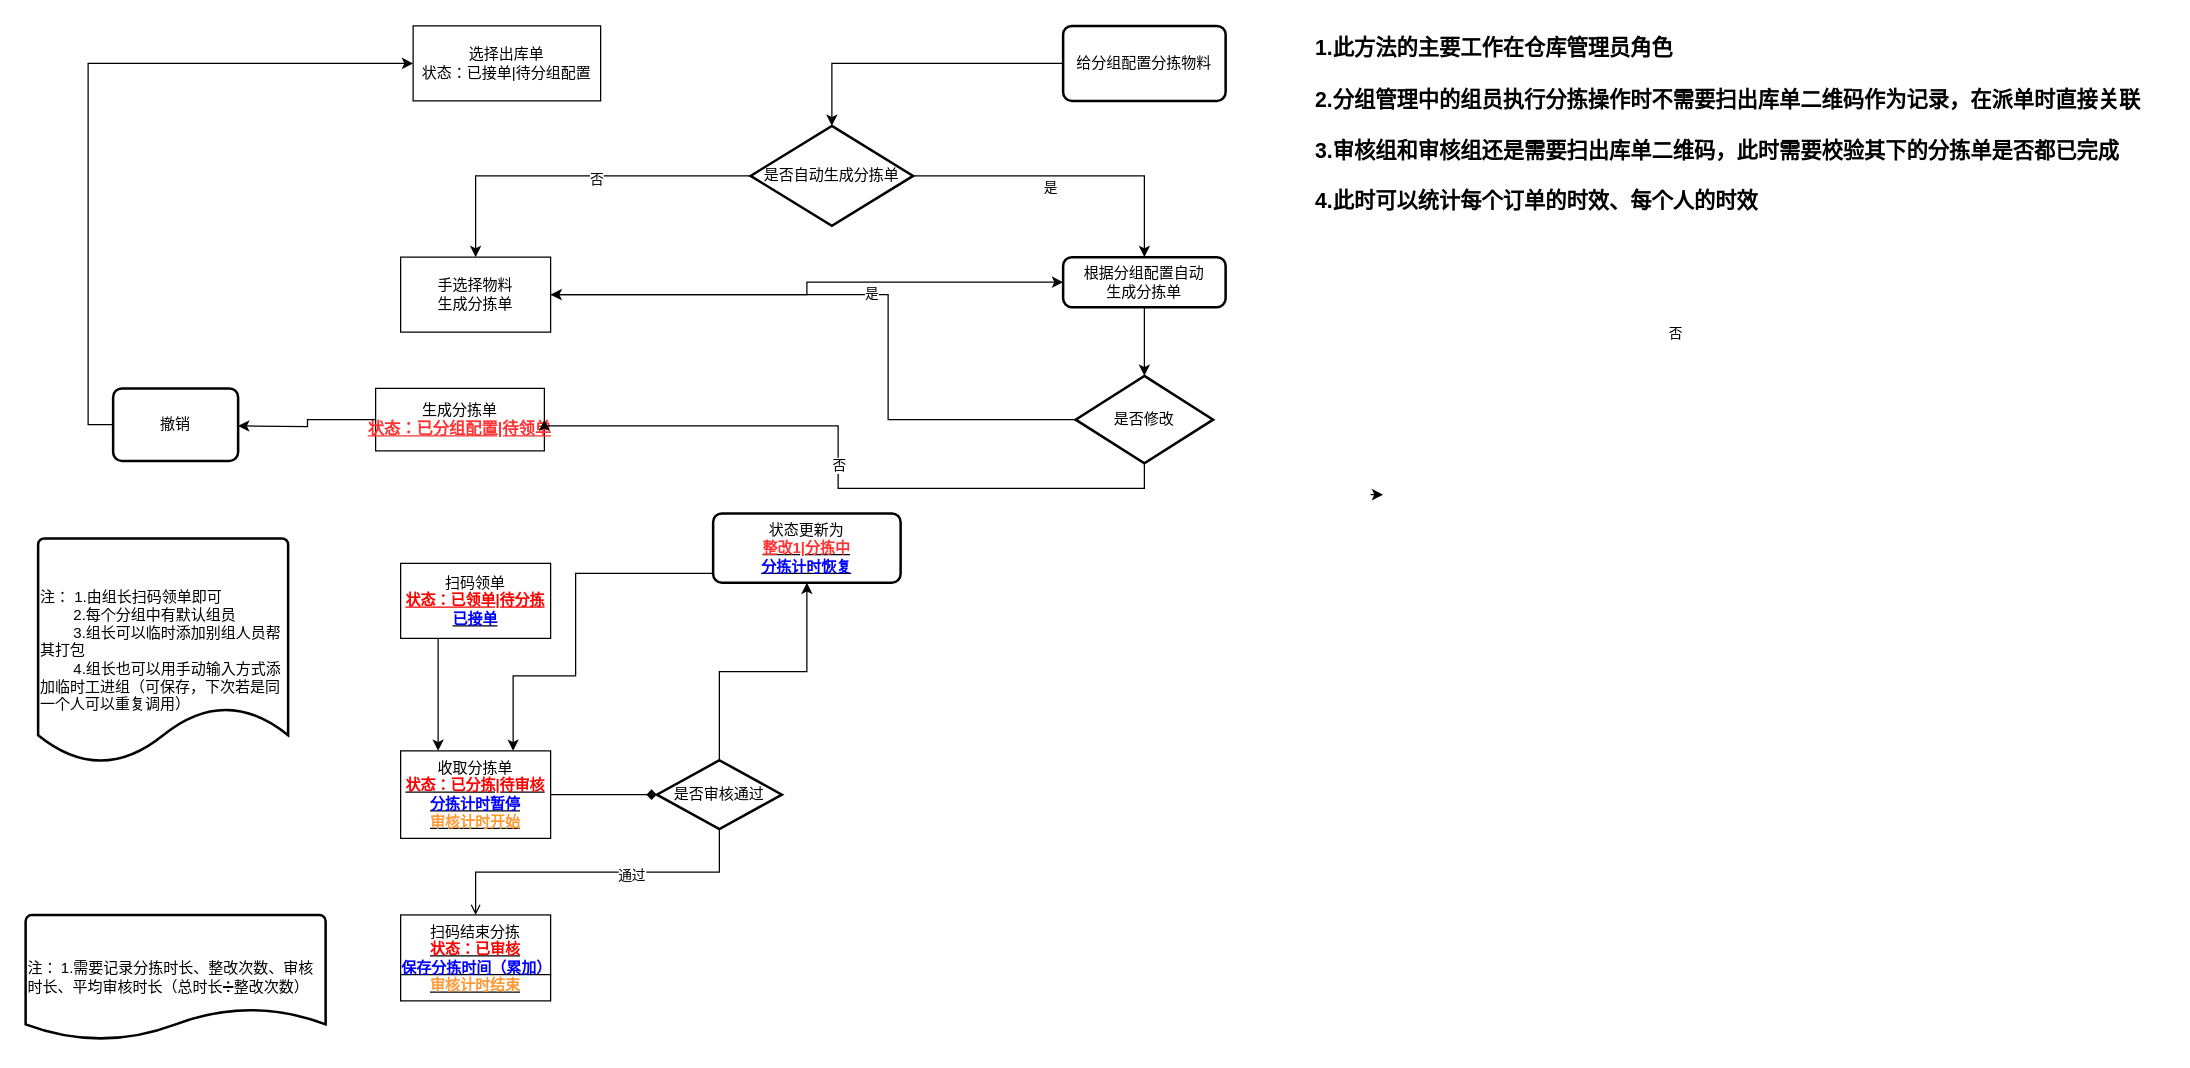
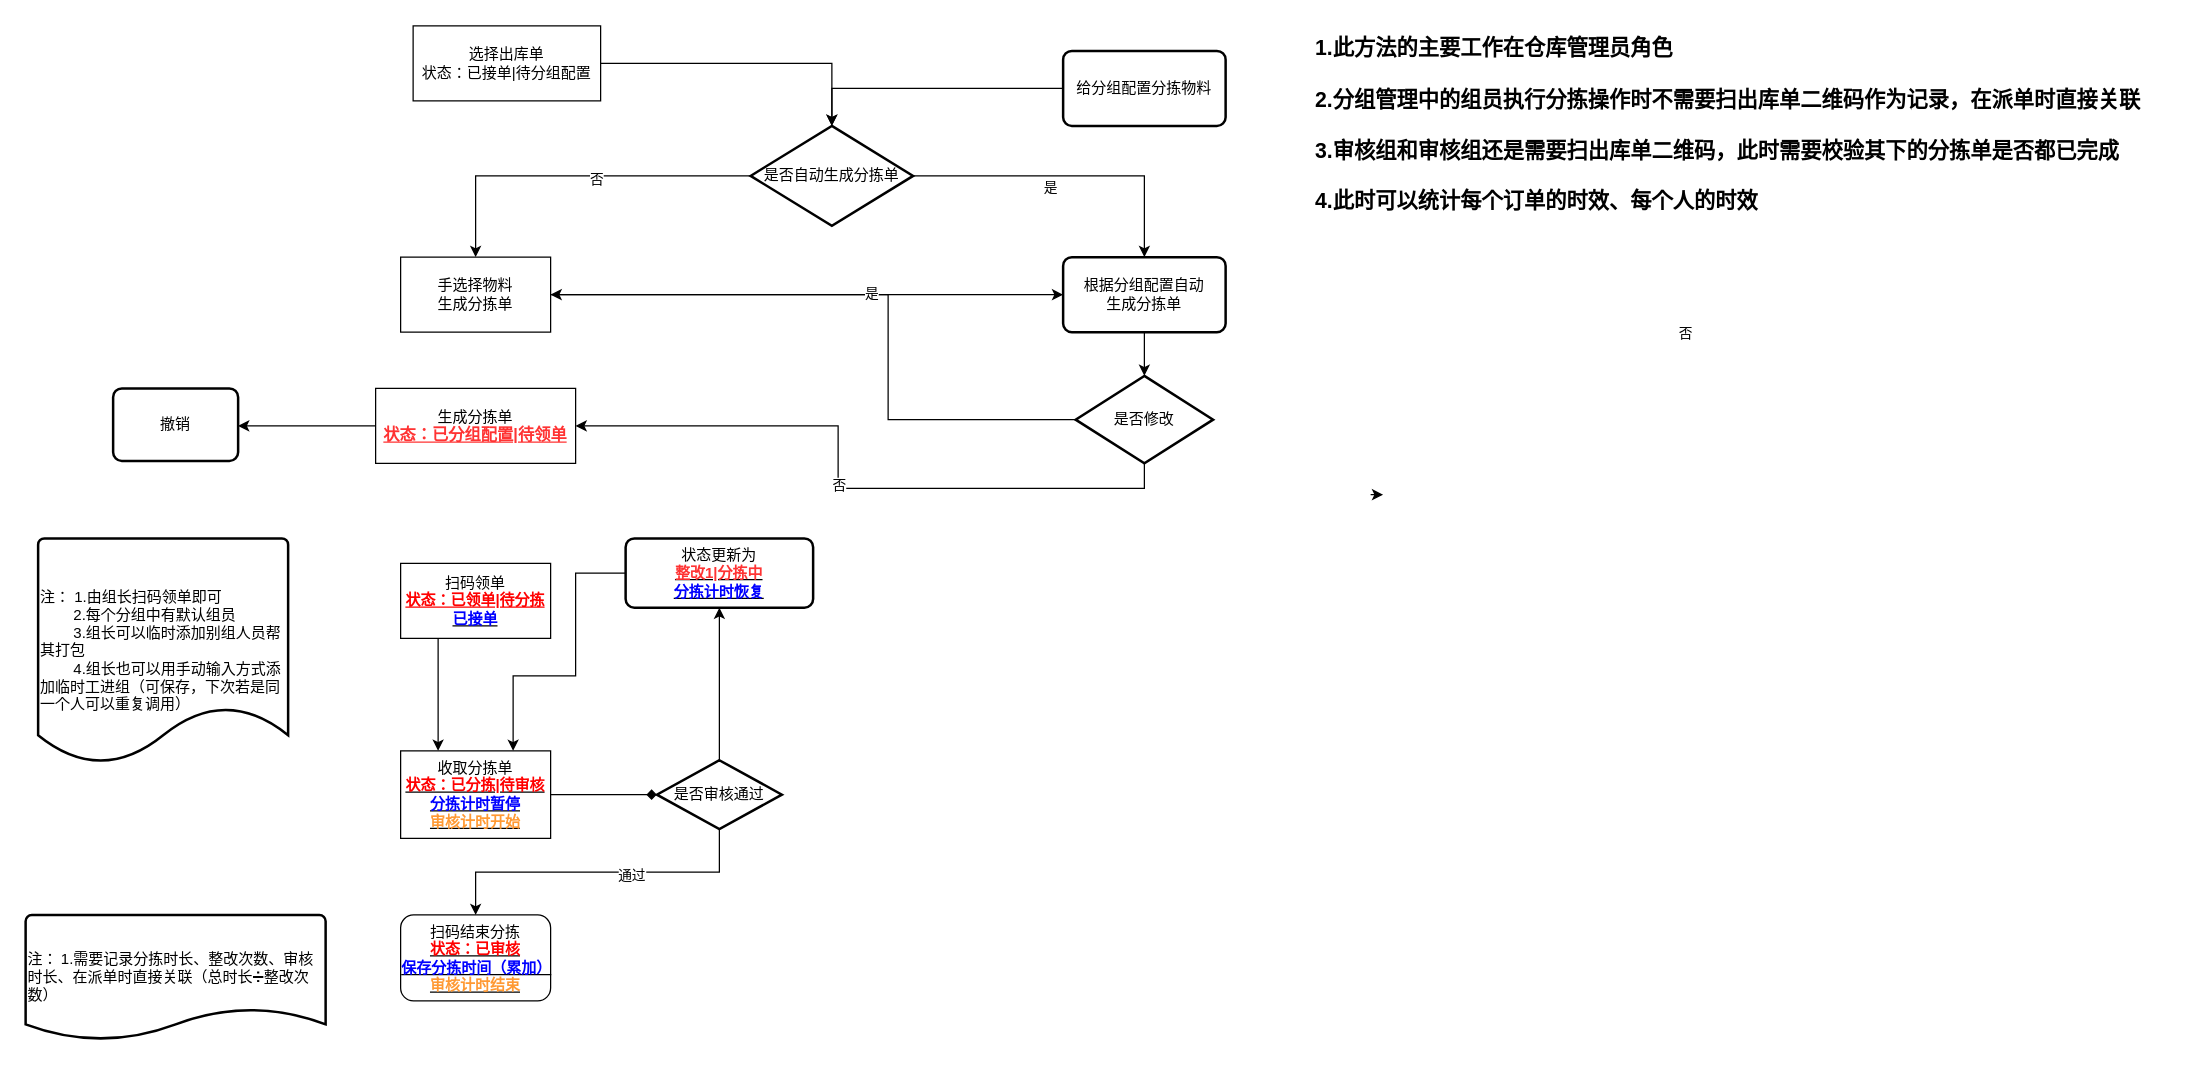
edge "选择出库单 状态：已接单|待分组配置" -> "是否自动生成分拣单": added
node "给分组配置分拣物料": moved (1144, 63) -> (1144, 88)
edge "撤销" -> "选择出库单 状态：已接单|待分组配置": removed
node "根据分组配置自动 生成分拣单": size 163x50 -> 163x75
node "生成分拣单 状态：已分组配置|待领单": size 169x63 -> 200x75
node "状态更新为 整改1|分拣中 分拣计时恢复": moved (807, 548) -> (719, 573)
edge "是否审核通过" -> "扫码结束分拣 状态：已审核 保存分拣时间（累加） 审核计时结束": arrowhead open -> classic
node "扫码结束分拣 状态：已审核 保存分拣时间（累加） 审核计时结束": shape rectangle -> rounded rectangle
node "注： 1.需要记录分拣时长、整改次数、审核时长、平均审核时长（总时长➗整改次数）": label "注： 1.需要记录分拣时长、整改次数、审核时长、平均审核时长（总时长➗整改次数）" -> "注： 1.需要记录分拣时长、整改次数、审核时长、在派单时直接关联（总时长➗整改次数）"
